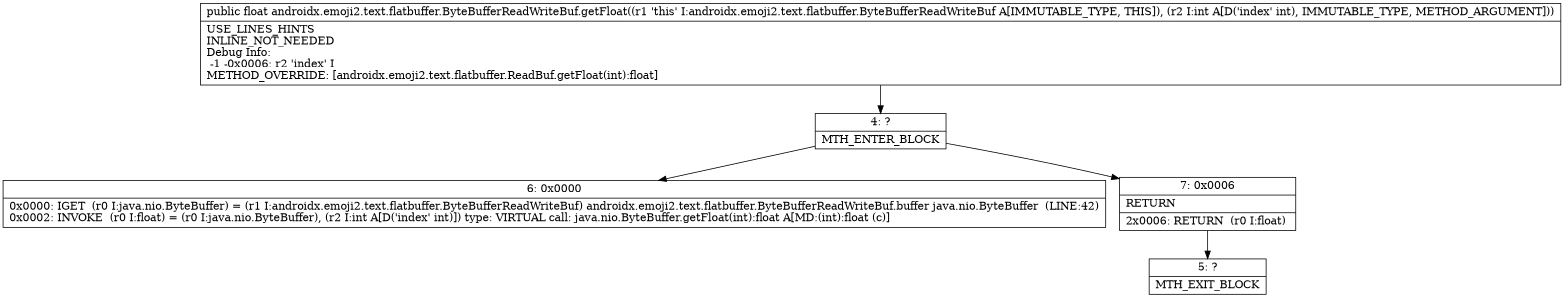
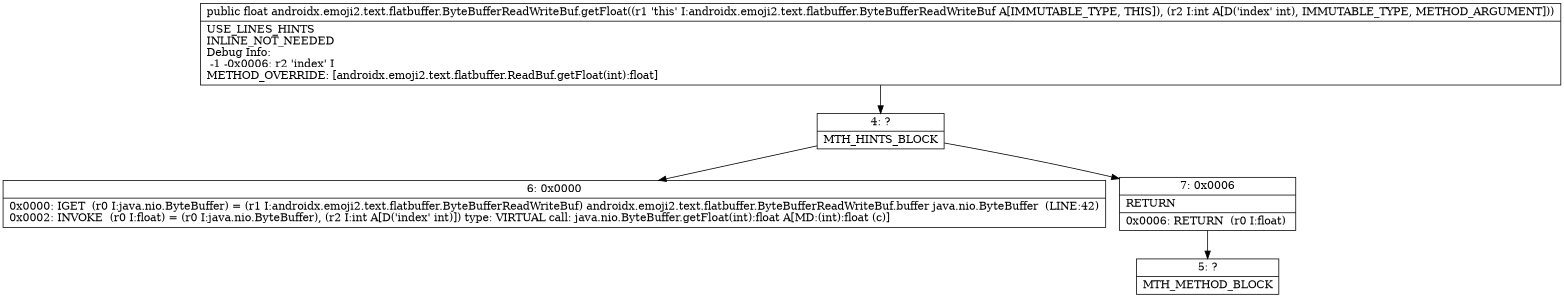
node "4: ?": text "MTH_ENTER_BLOCK" -> "MTH_HINTS_BLOCK"
node "7: 0x0006": text "2x0006: RETURN  (r0 I:float)" -> "0x0006: RETURN  (r0 I:float)"
node "5: ?": text "MTH_EXIT_BLOCK" -> "MTH_METHOD_BLOCK"
